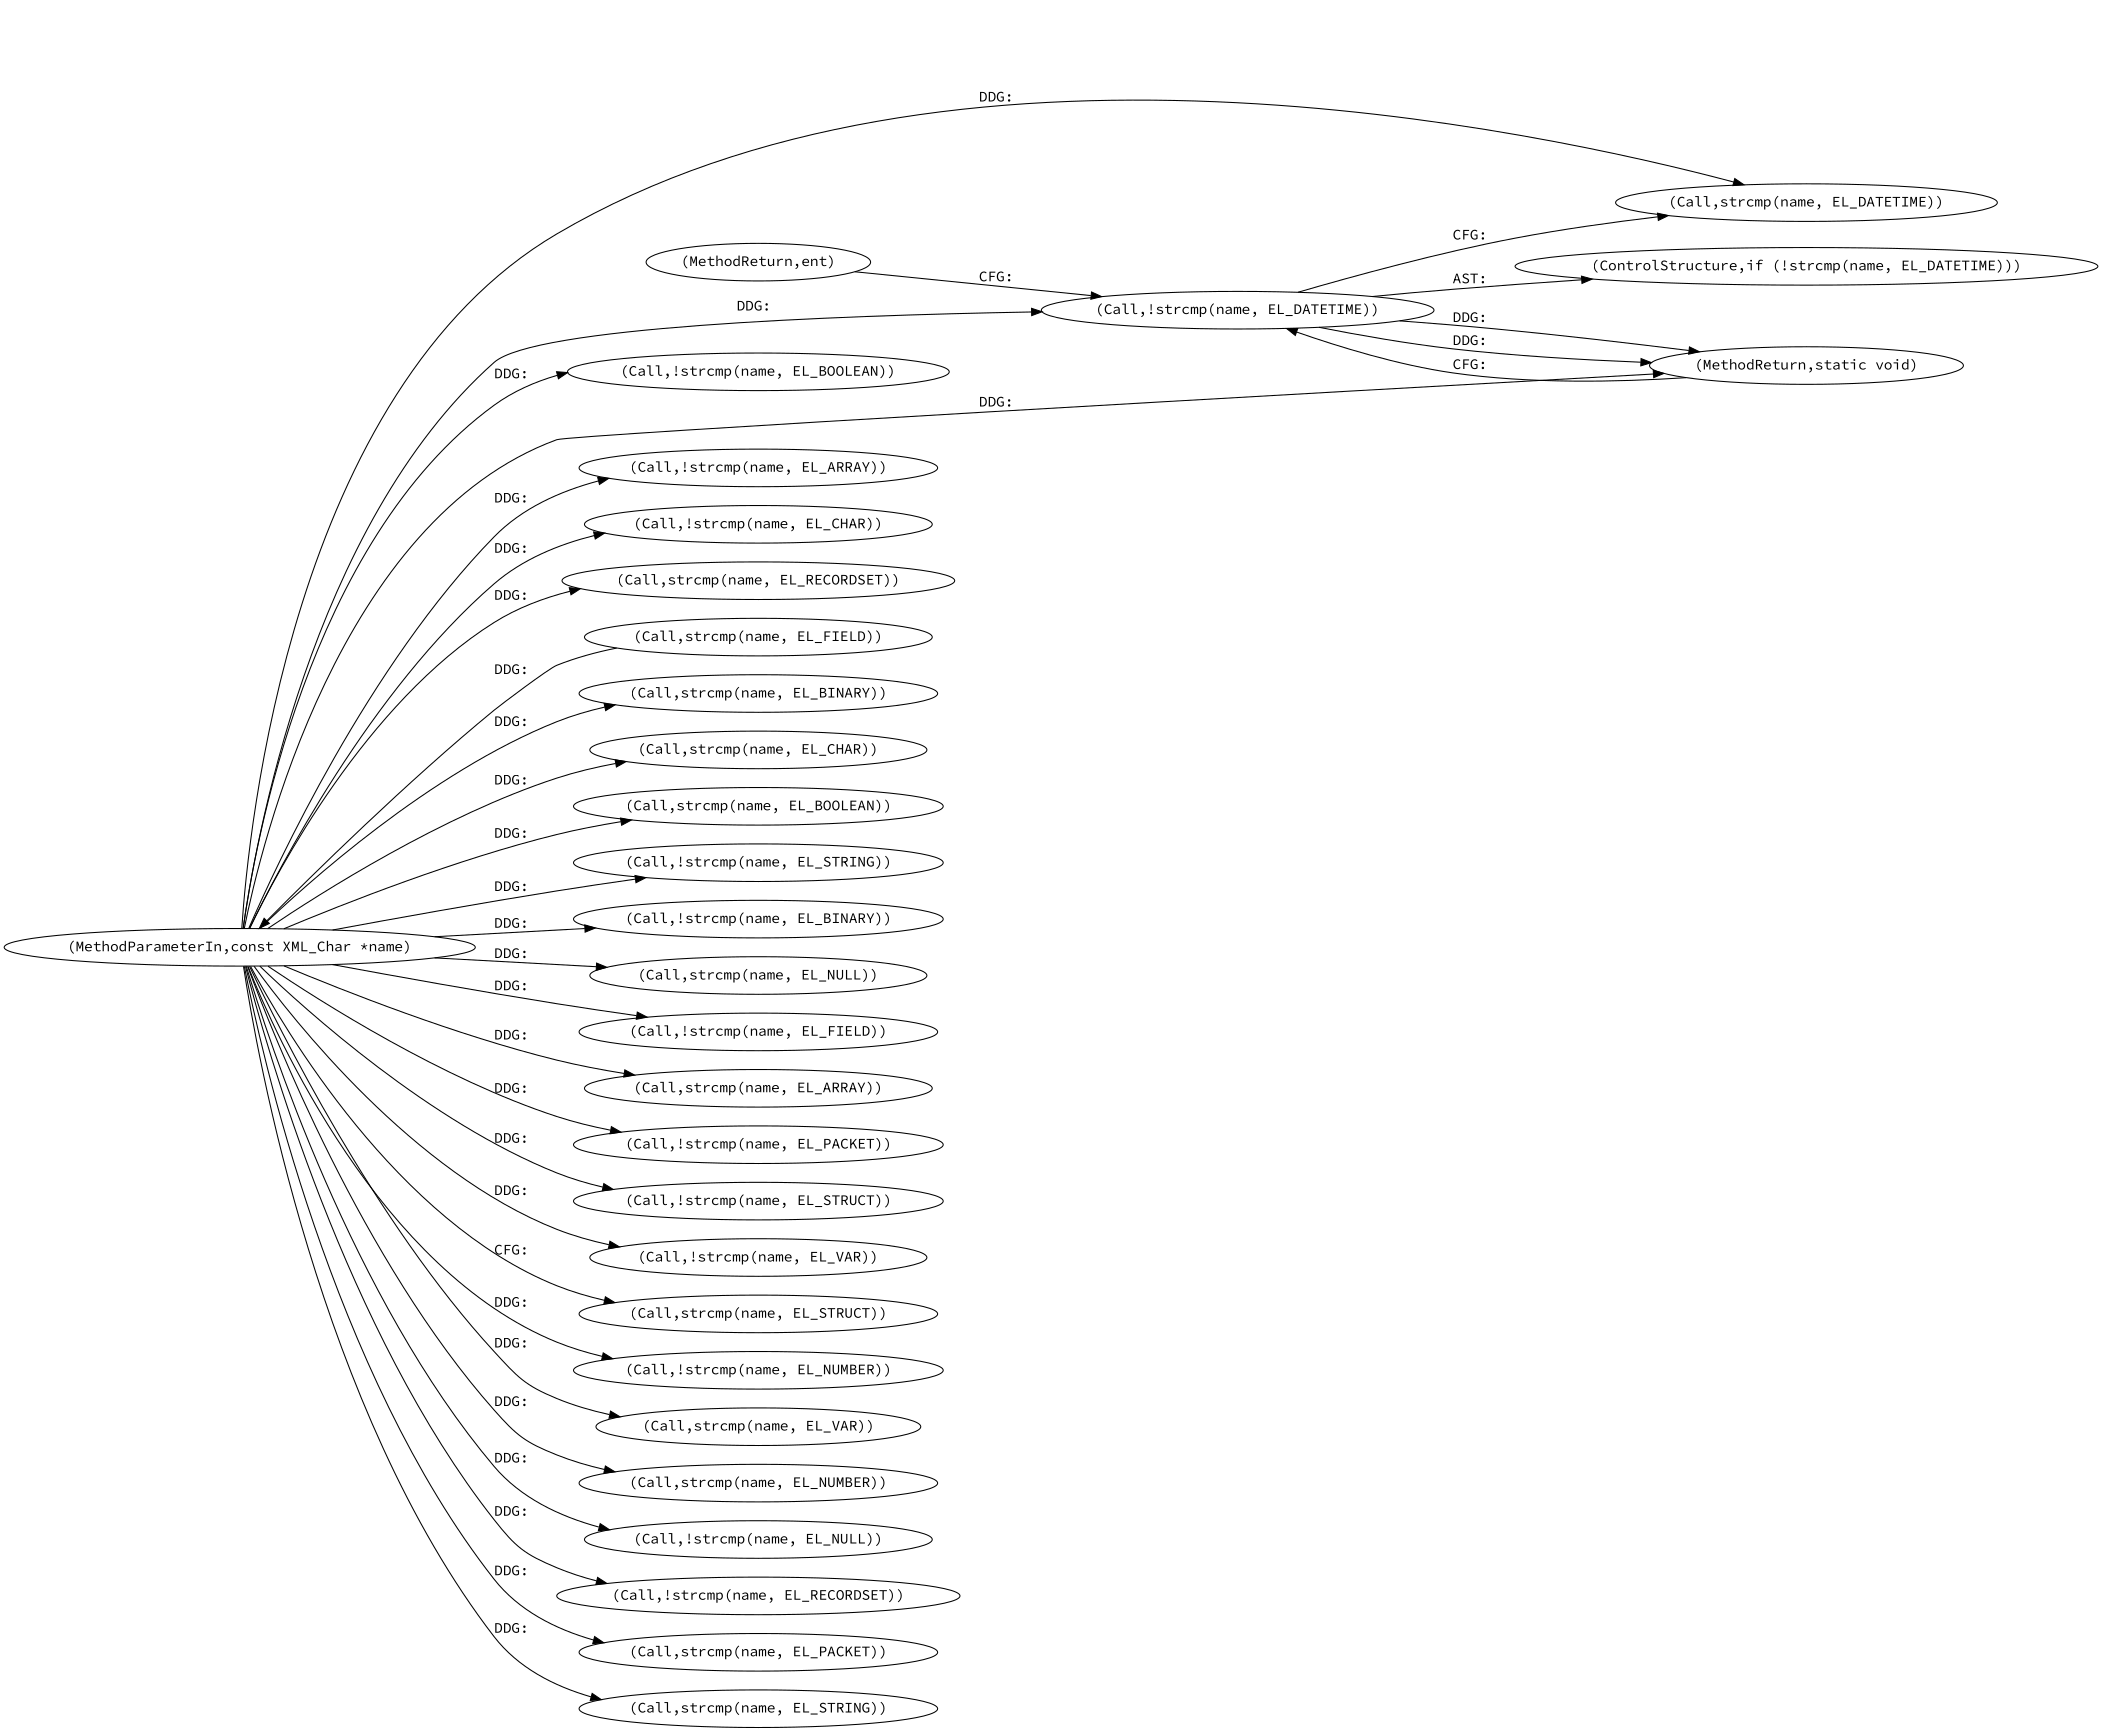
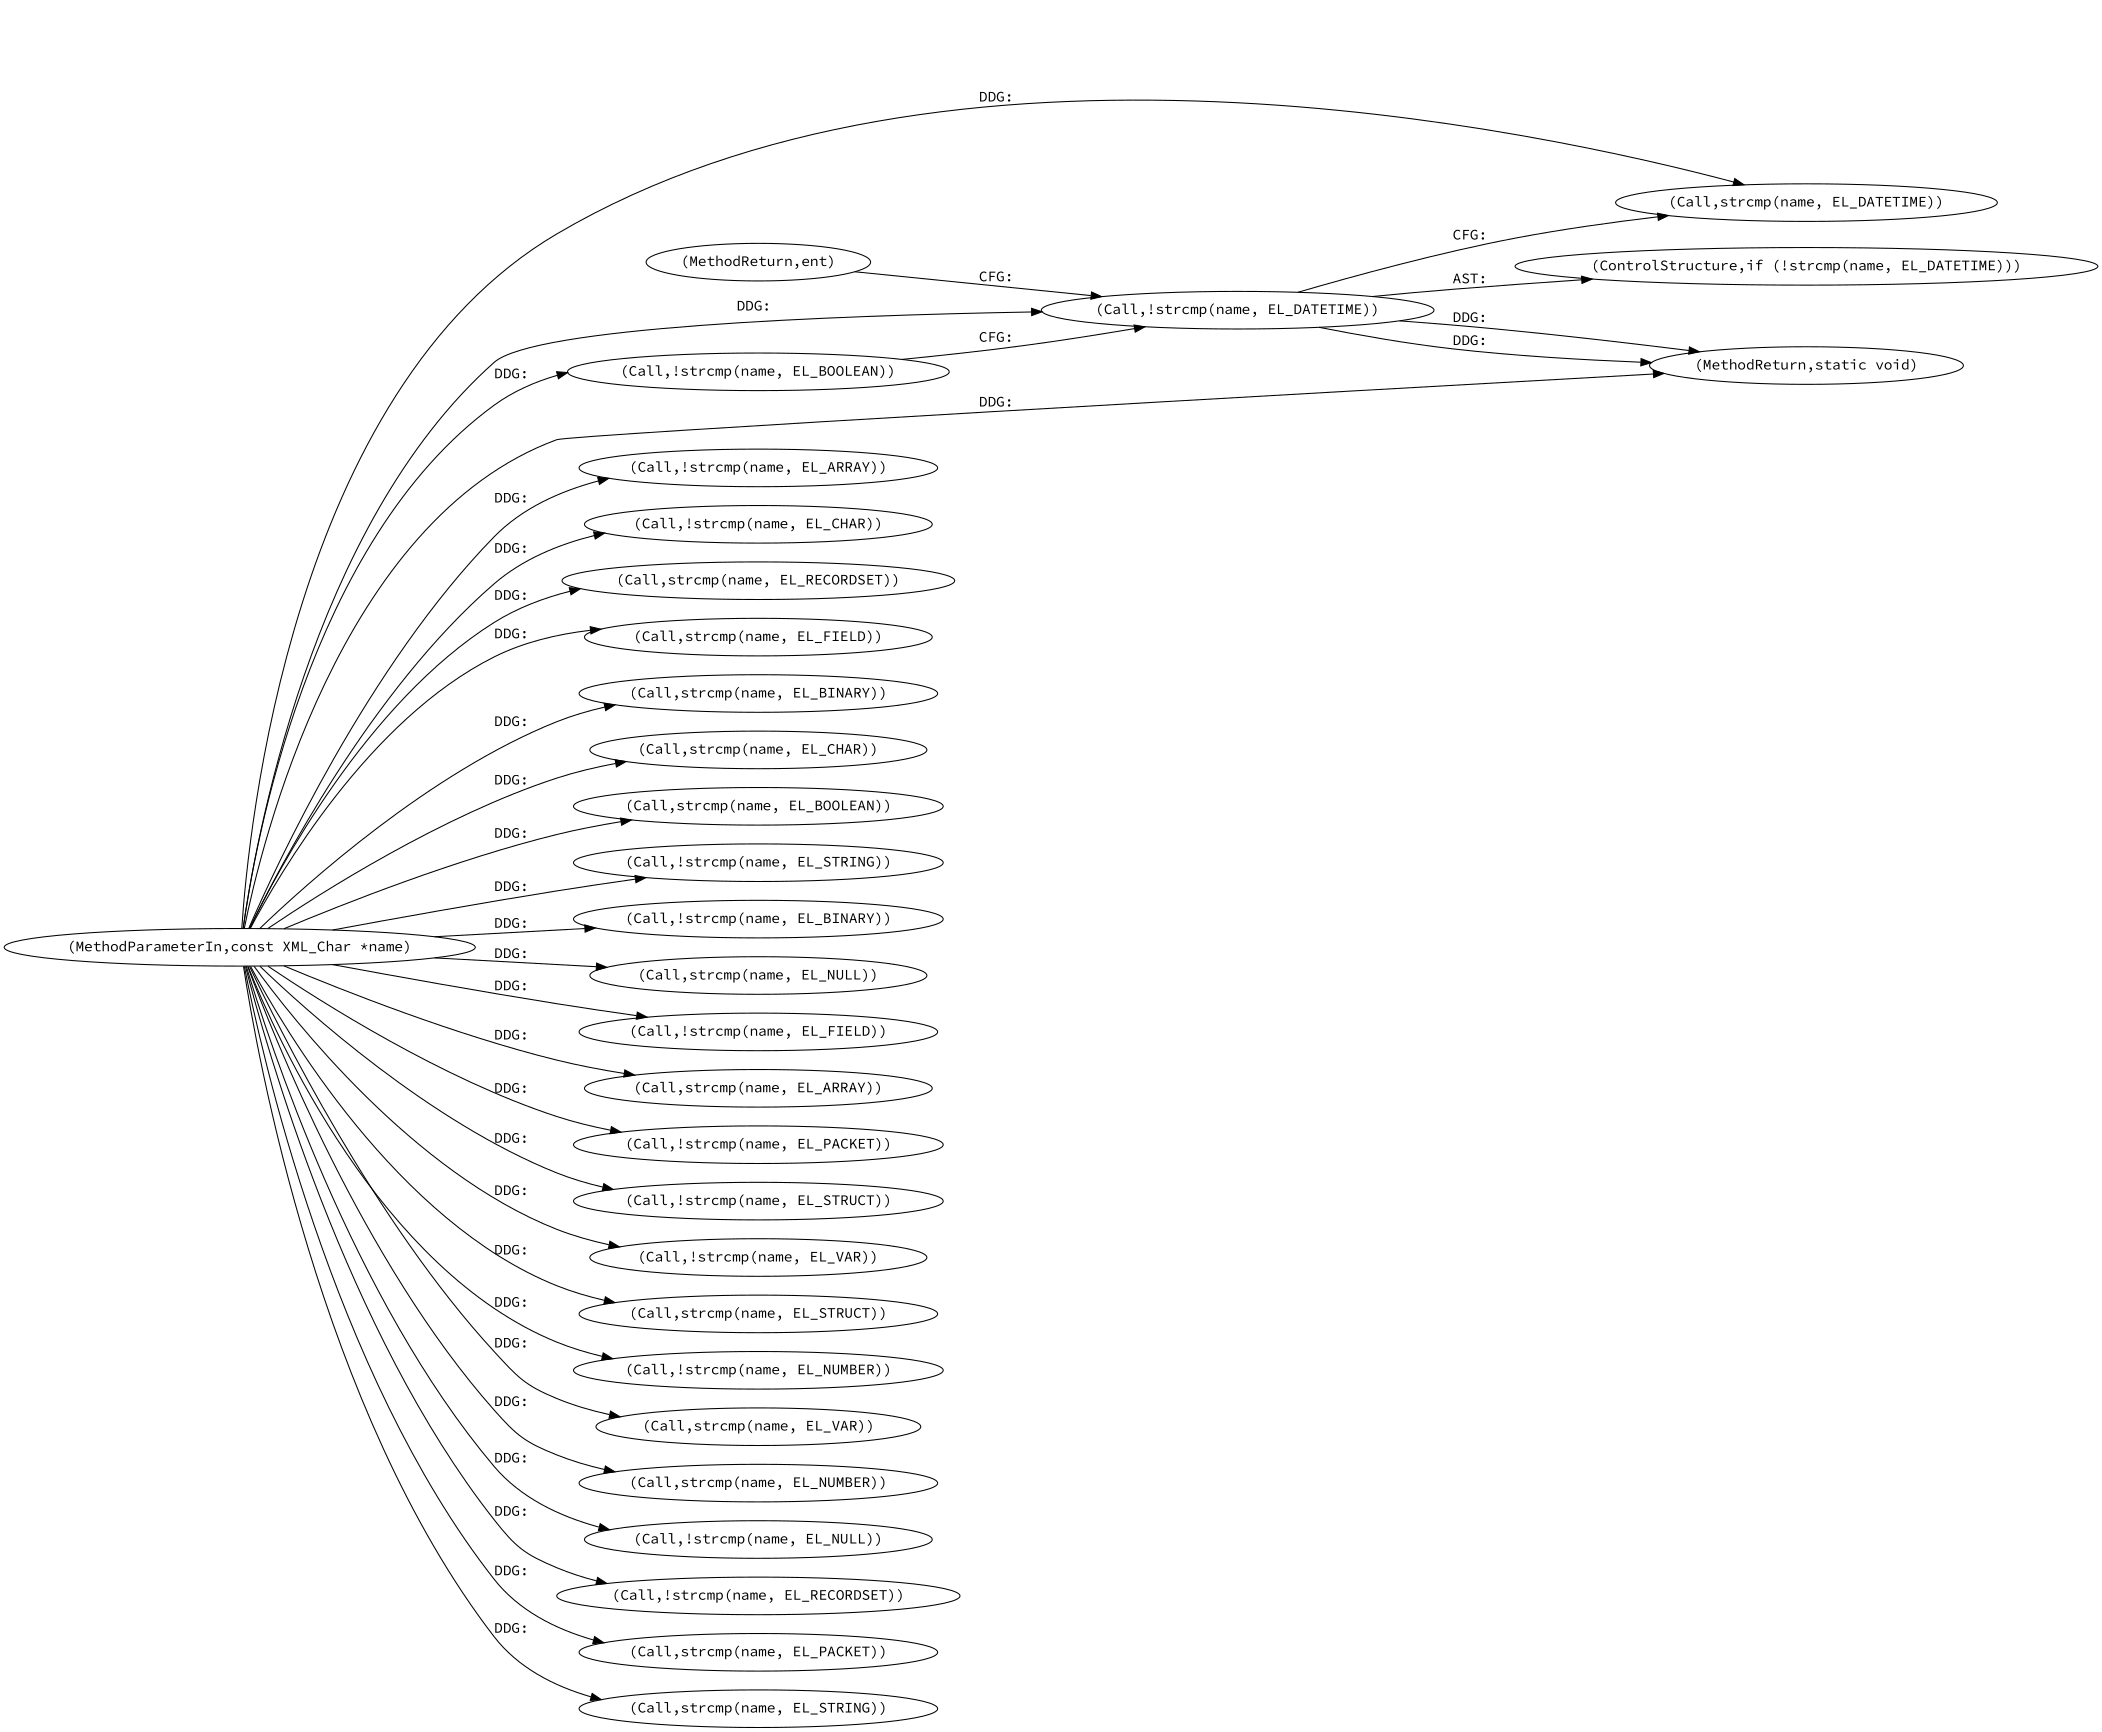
edge "(MethodReturn,static void)" -> "(Call,!strcmp(name, EL_DATETIME))": now "(Call,!strcmp(name, EL_BOOLEAN))" -> "(Call,!strcmp(name, EL_DATETIME))"
edge "(Call,strcmp(name, EL_FIELD))" -> "(MethodParameterIn,const XML_Char *name)": reversed
edge "(MethodParameterIn,const XML_Char *name)" -> "(Call,strcmp(name, EL_STRUCT))": label "CFG: " -> "DDG: "
